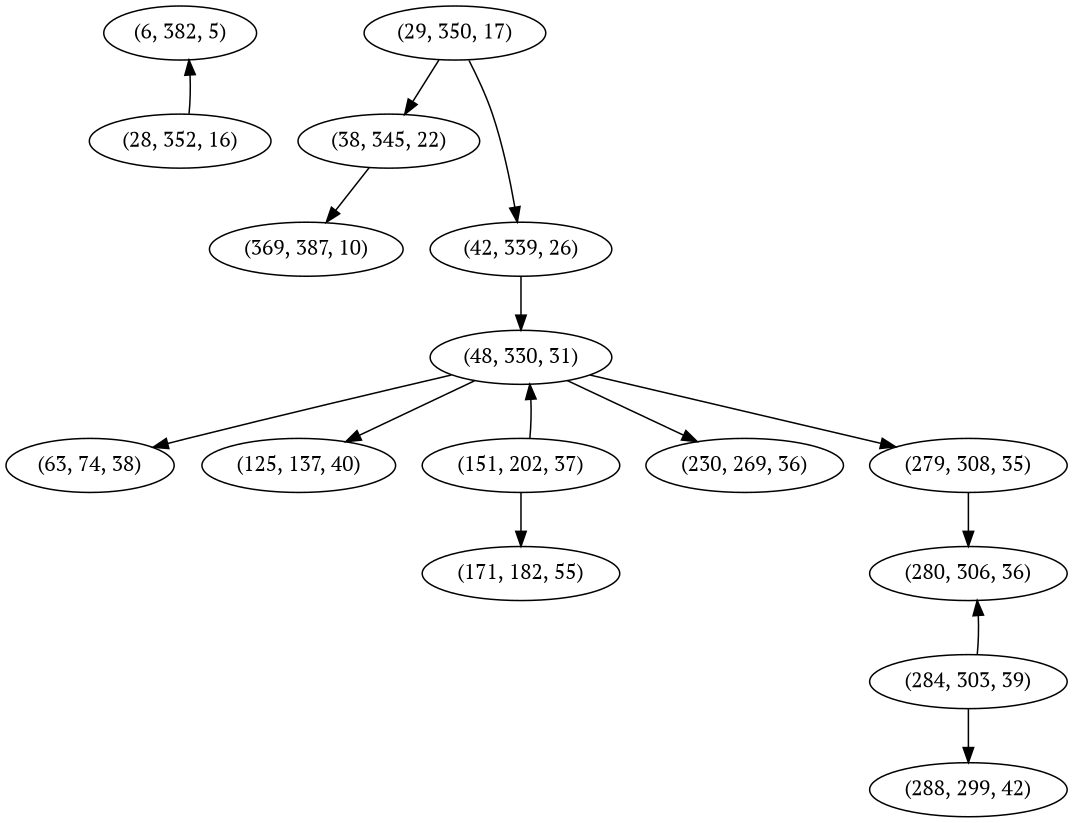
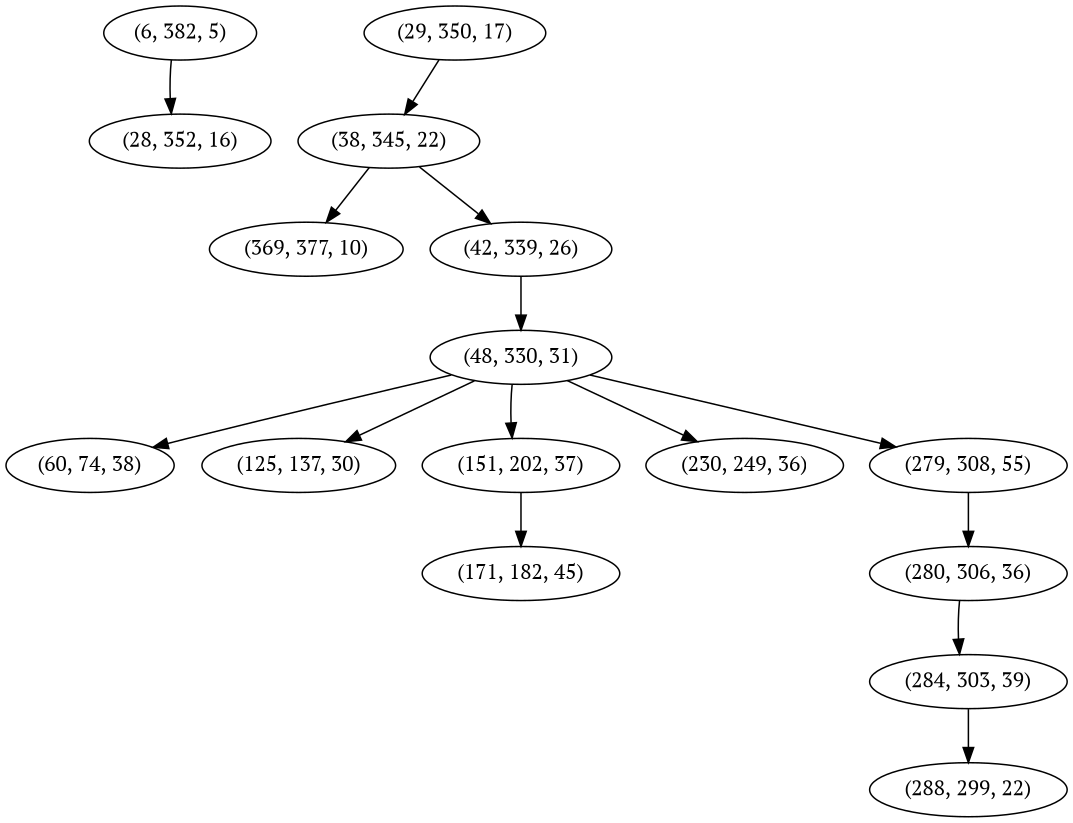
edge "(28, 352, 16)" -> "(6, 382, 5)": reversed
edge "(29, 350, 17)" -> "(42, 339, 26)": now "(38, 345, 22)" -> "(42, 339, 26)"
node "(369, 387, 10)": label "(369, 387, 10)" -> "(369, 377, 10)"
edge "(151, 202, 37)" -> "(48, 330, 31)": reversed
node "(63, 74, 38)": label "(63, 74, 38)" -> "(60, 74, 38)"
node "(125, 137, 40)": label "(125, 137, 40)" -> "(125, 137, 30)"
node "(230, 269, 36)": label "(230, 269, 36)" -> "(230, 249, 36)"
node "(279, 308, 35)": label "(279, 308, 35)" -> "(279, 308, 55)"
node "(171, 182, 55)": label "(171, 182, 55)" -> "(171, 182, 45)"
edge "(284, 303, 39)" -> "(280, 306, 36)": reversed
node "(288, 299, 42)": label "(288, 299, 42)" -> "(288, 299, 22)"
